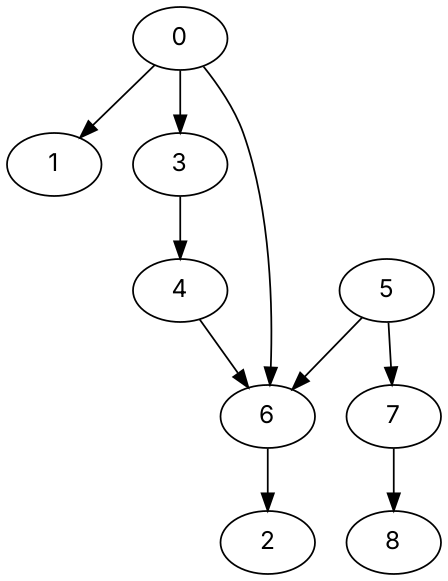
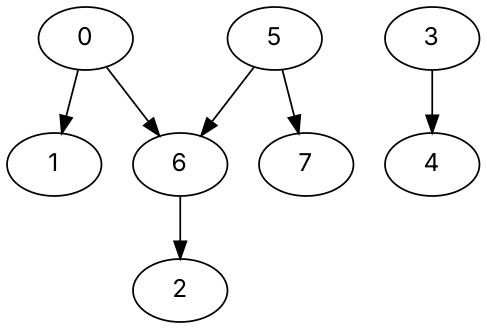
edge "0" -> "3": removed
edge "4" -> "6": removed
node "8": removed
